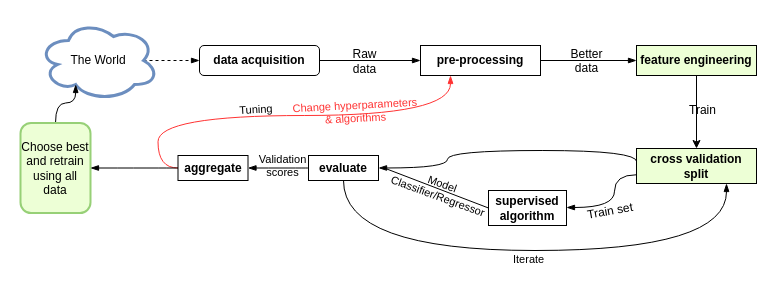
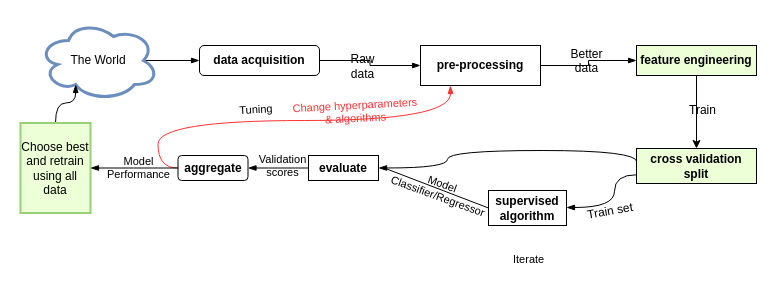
edge "The World" -> "data acquisition": style dashed -> solid
node "pre-processing": size 120x30 -> 120x40
node "Model Performance": added
node "Choose best and retrain using all data": shape rounded rectangle -> rectangle
node "aggregate": shape rectangle -> rounded rectangle
edge "evaluate" -> "cross validation split": removed
